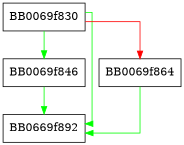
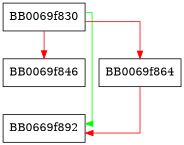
edge "BB0069f830" -> "BB0069f846": color green -> red
edge "BB0069f846" -> "BB0669f892": removed
edge "BB0069f864" -> "BB0669f892": color green -> red
